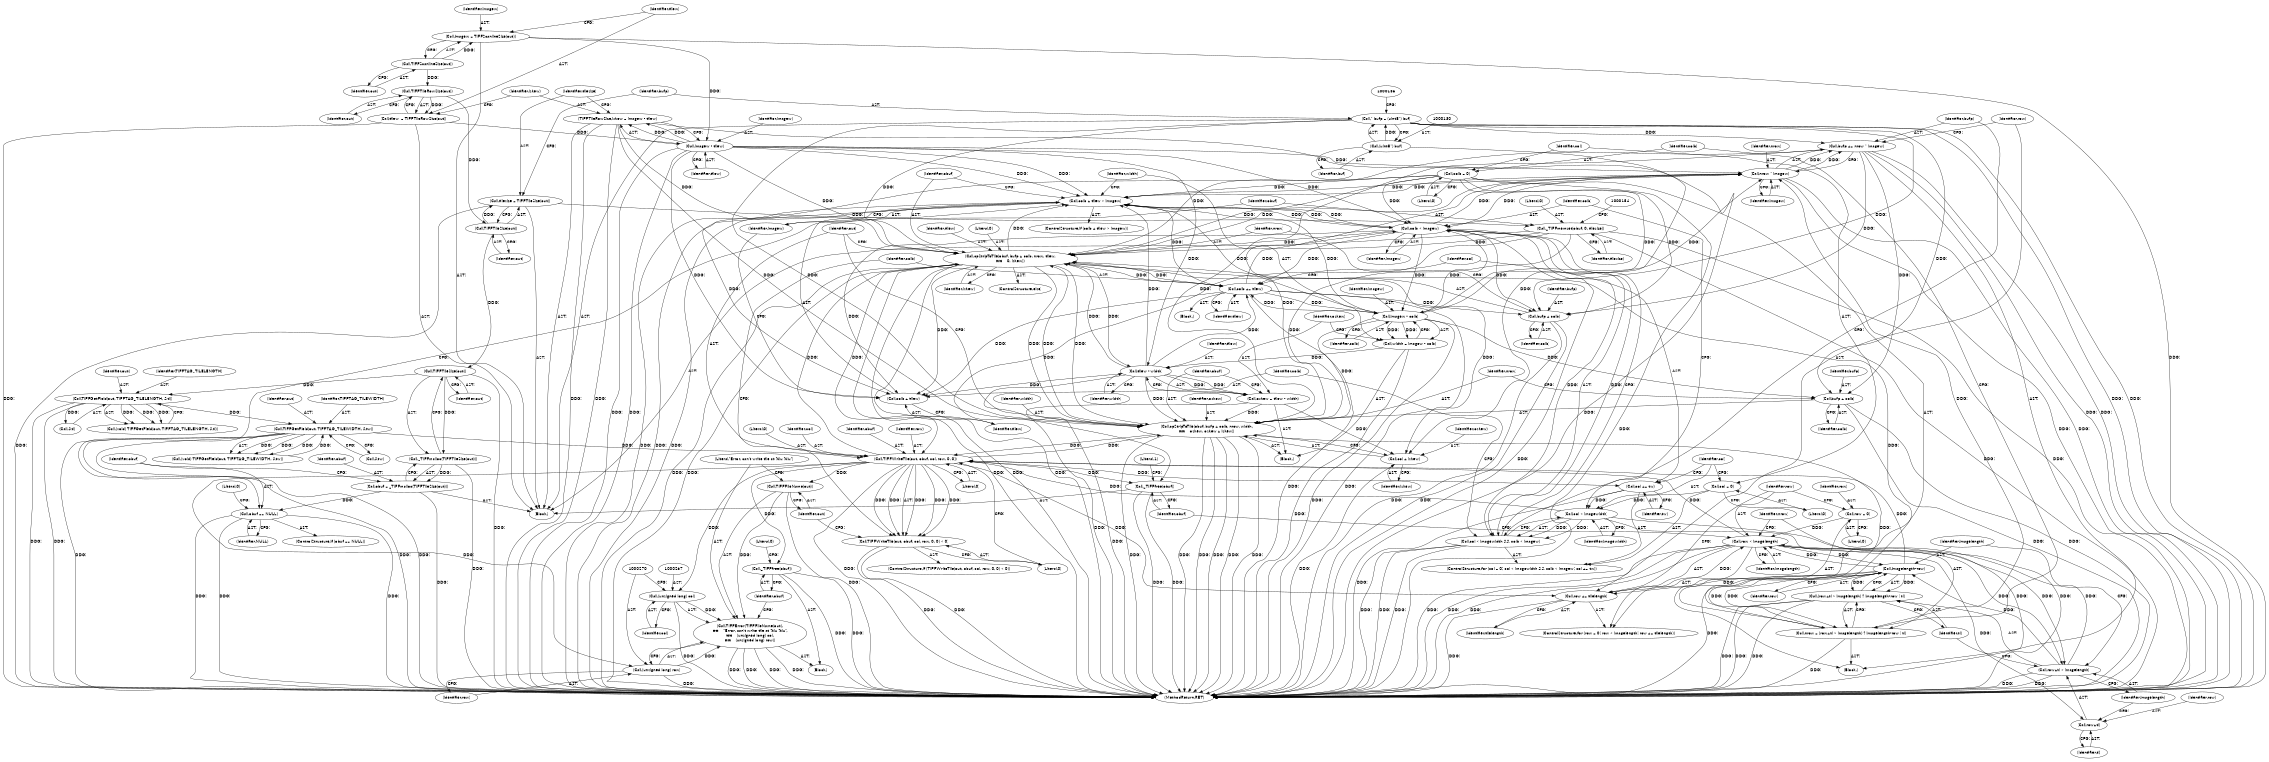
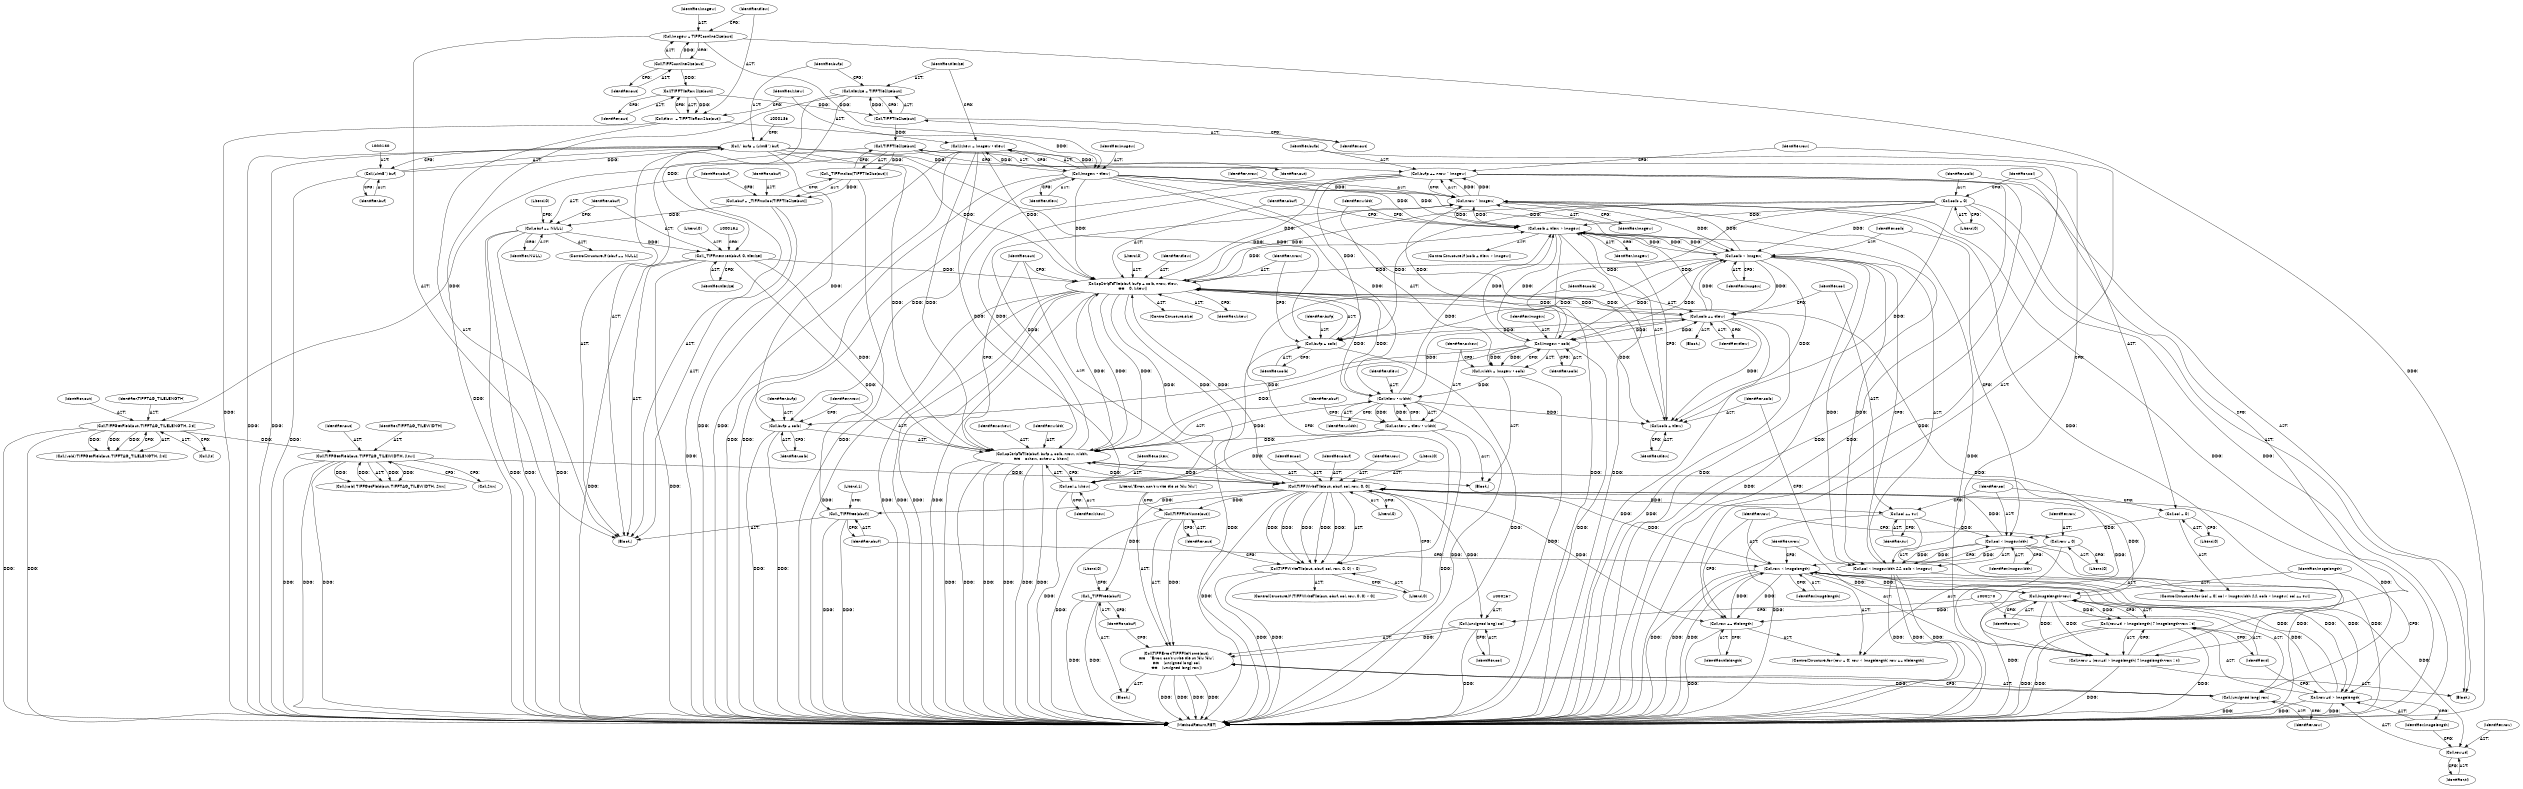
node "(TIFFTileRowSize,iskew = imagew - tilew)": label "(TIFFTileRowSize,iskew = imagew - tilew)" -> "(Call,iskew = imagew - tilew)"
edge "(Call,obuf == NULL)" -> "(Call,_TIFFmemset(obuf, 0, tilesize))": added, label "DDG:"
edge "(Call,TIFFGetField(out, TIFFTAG_TILELENGTH, &tl))" -> "(Call,&tl)": label "DDG: " -> "CFG: "
edge "(Call,row < imagelength)" -> "(Call,row += tilelength)": label "AST: " -> "DDG: "
